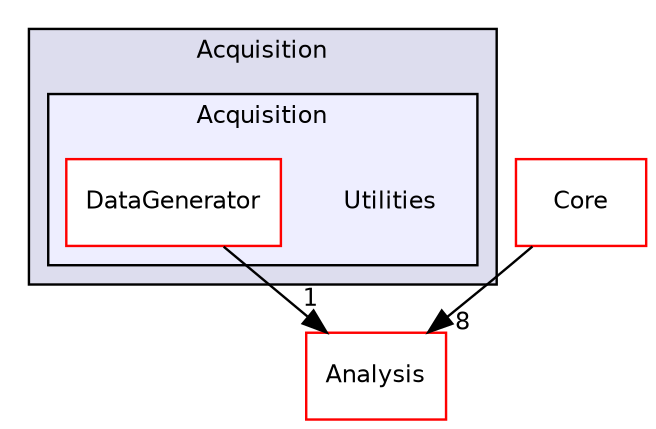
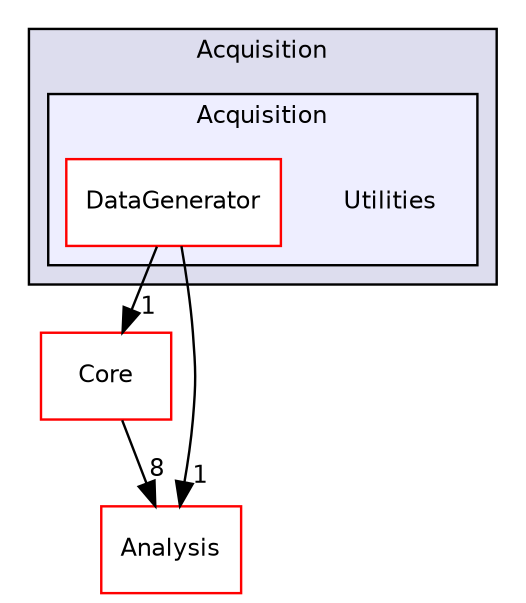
edge "DataGenerator" -> "Core": added
